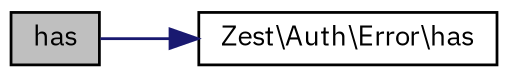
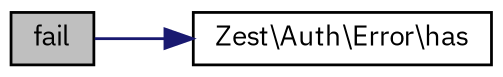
node "has": label "has" -> "fail"
